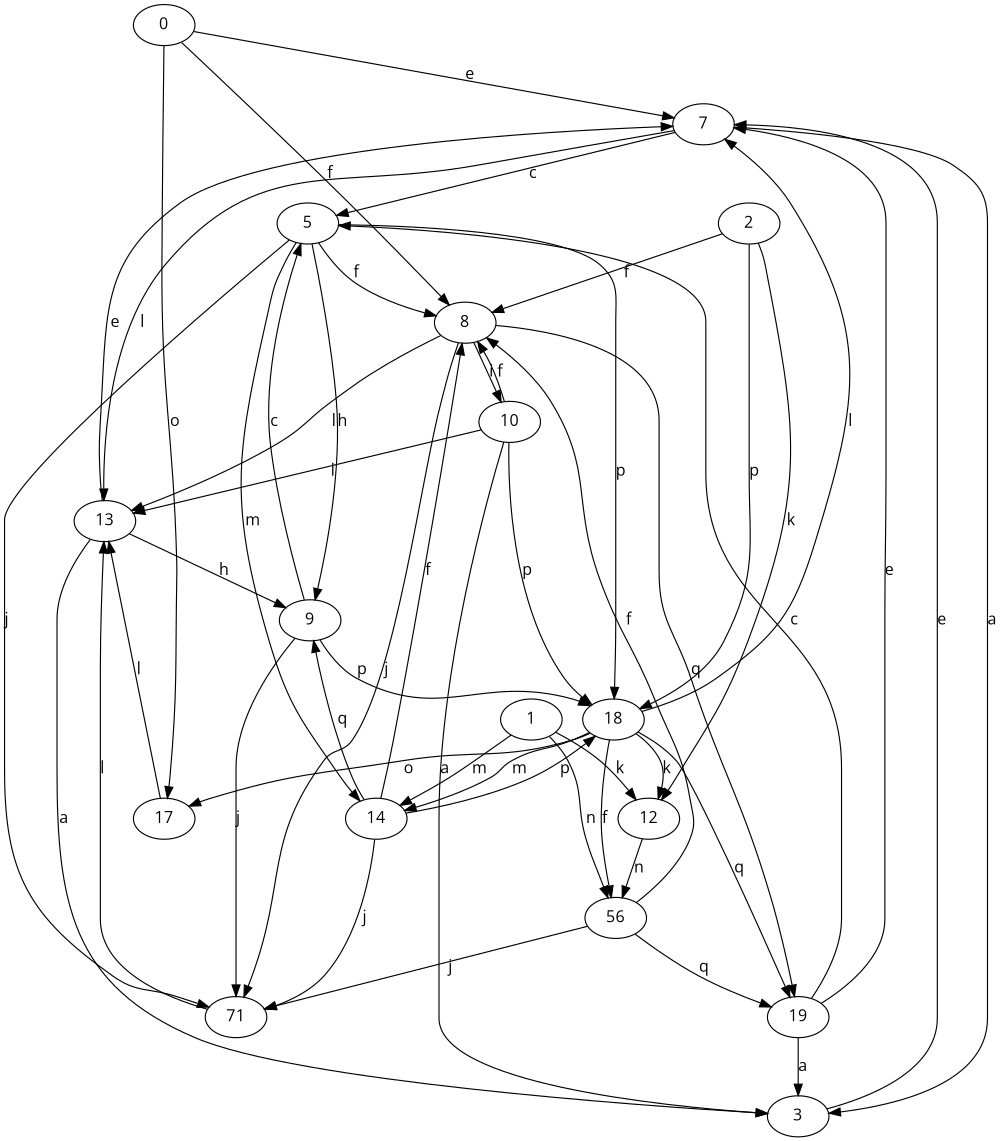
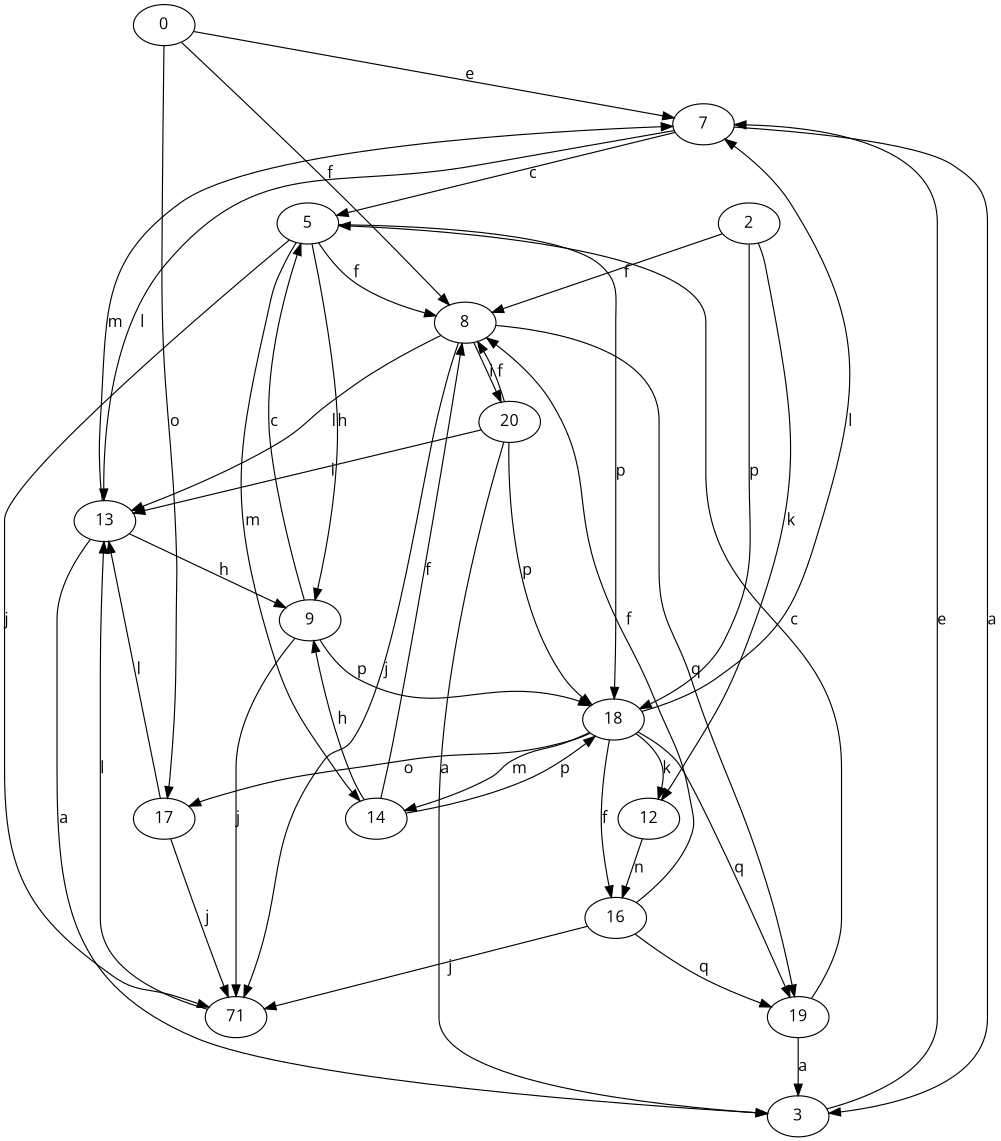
edge "13" -> "7": label "e" -> "m"
node "10": label "10" -> "20"
edge "19" -> "7": removed, label "e"
edge "14" -> "9": label "q" -> "h"
node "1": removed
node "56": label "56" -> "16"
edge "14" -> "71": now "17" -> "71"
